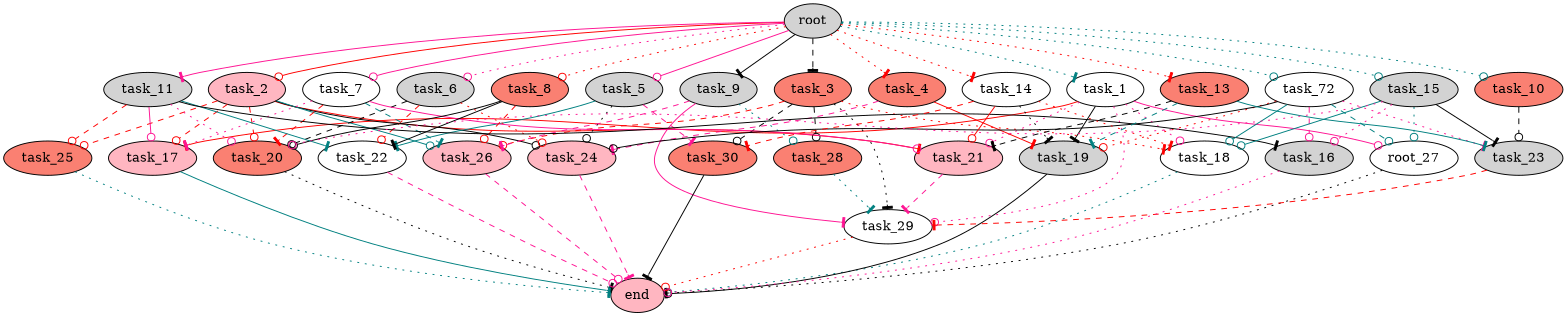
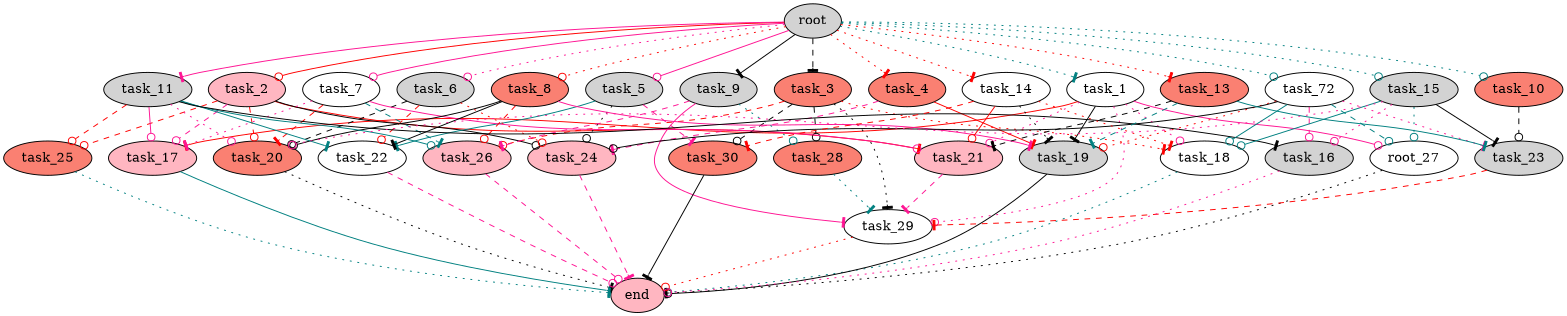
edge "task_2" -> "task_17": color red -> deeppink
edge "task_2" -> "task_26": now "task_11" -> "task_26"
edge "task_8" -> "task_19": added
